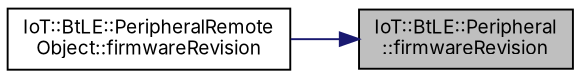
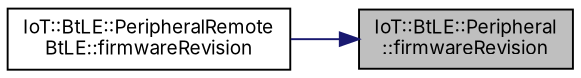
node "IoT::BtLE::PeripheralRemote Object::firmwareRevision": label "IoT::BtLE::PeripheralRemote Object::firmwareRevision" -> "IoT::BtLE::PeripheralRemote BtLE::firmwareRevision"
